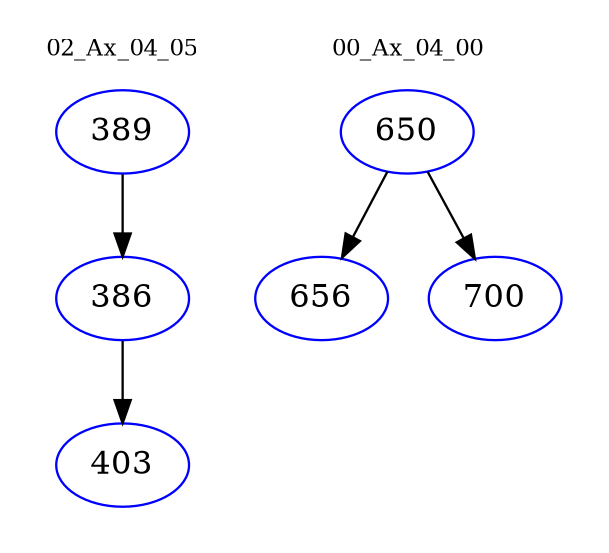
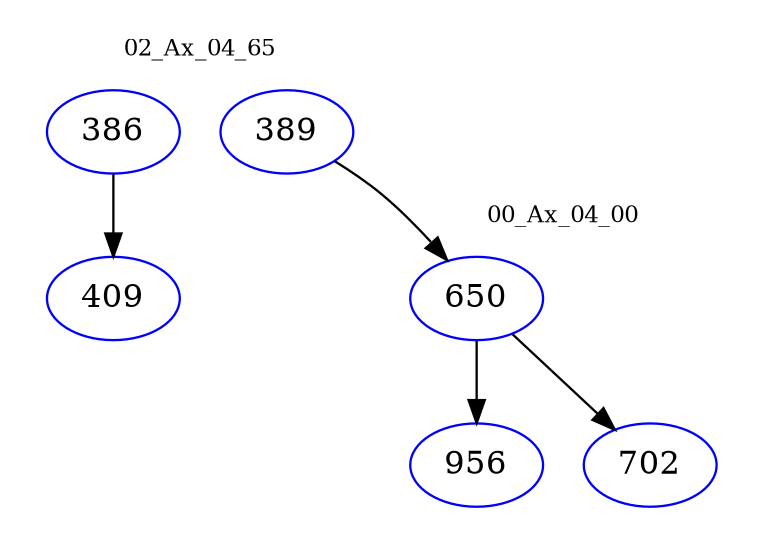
cluster "02_Ax_04_05": label "02_Ax_04_05" -> "02_Ax_04_65"
edge "389" -> "386": now "389" -> "650"
node "656": label "656" -> "956"
node "700": label "700" -> "702"
node "403": label "403" -> "409"
